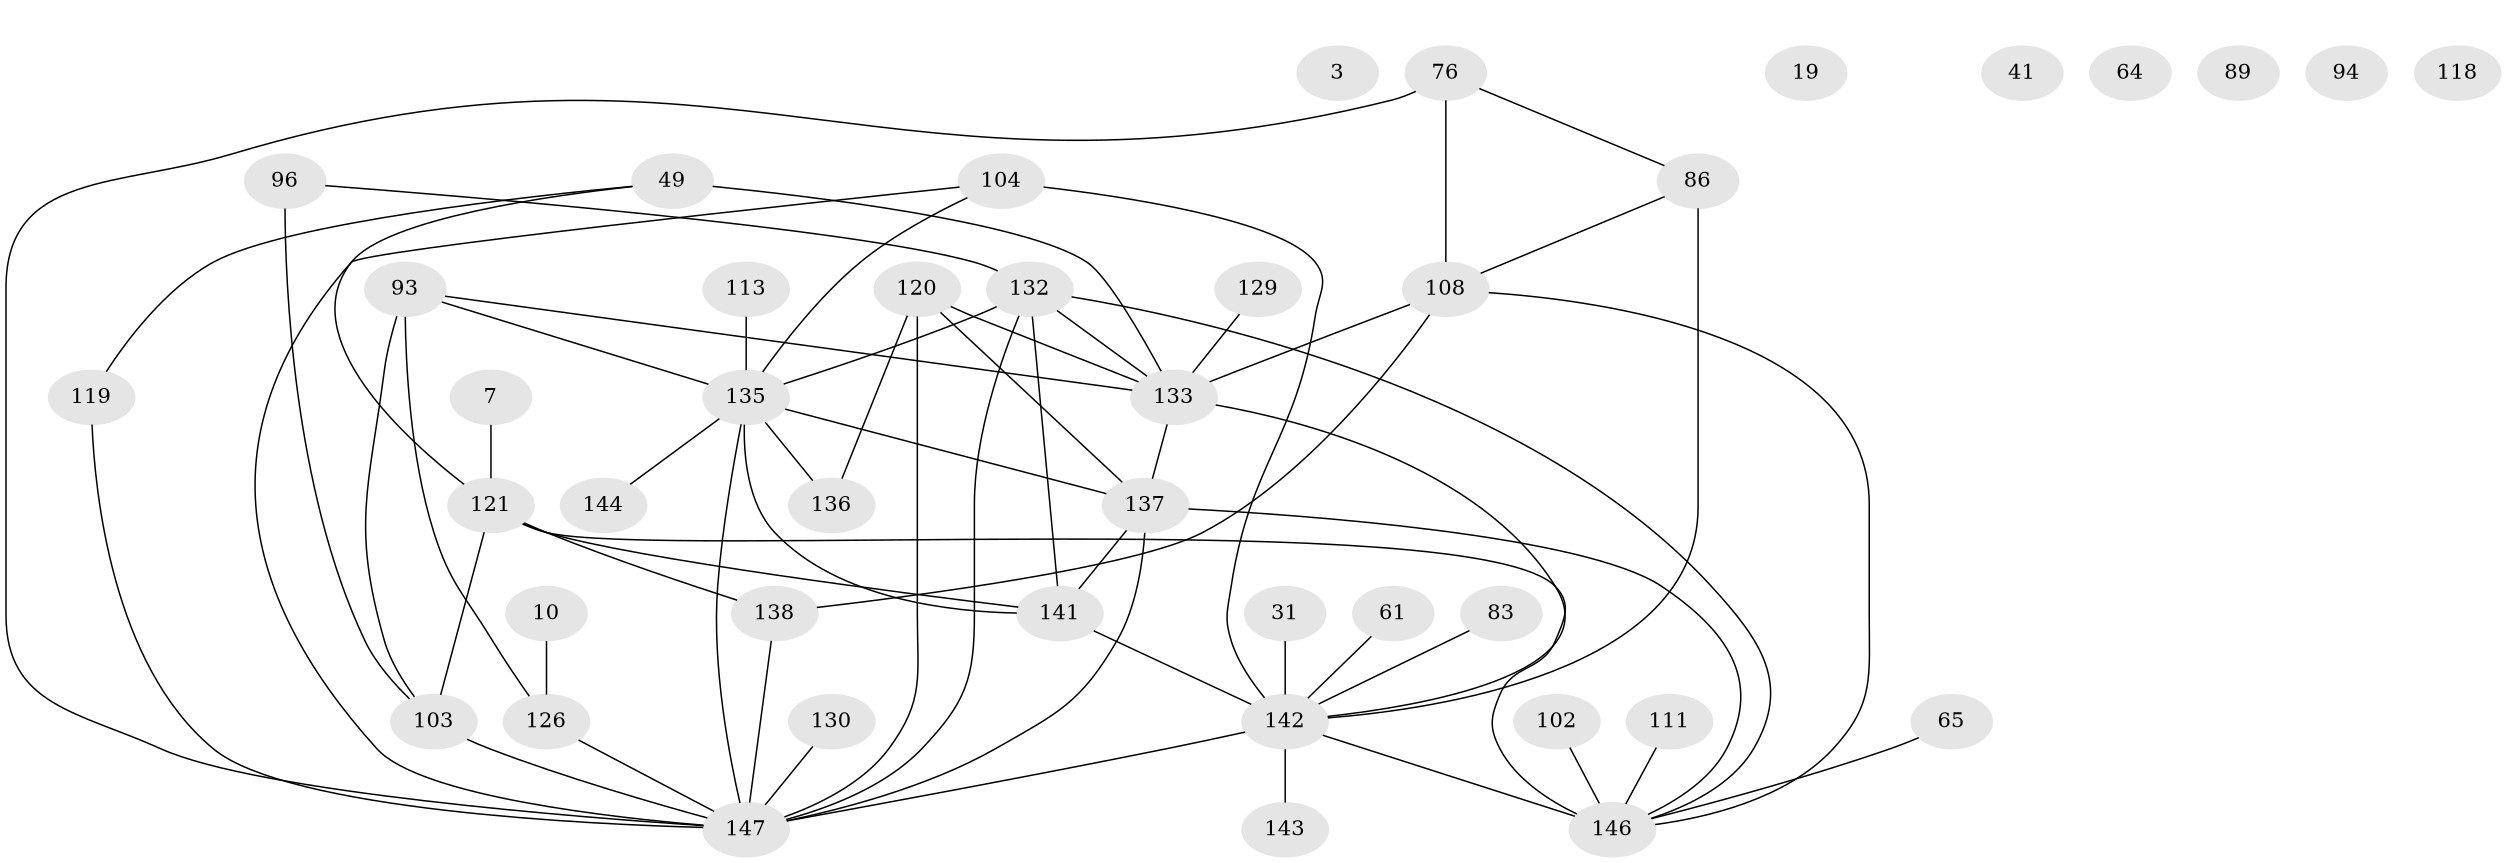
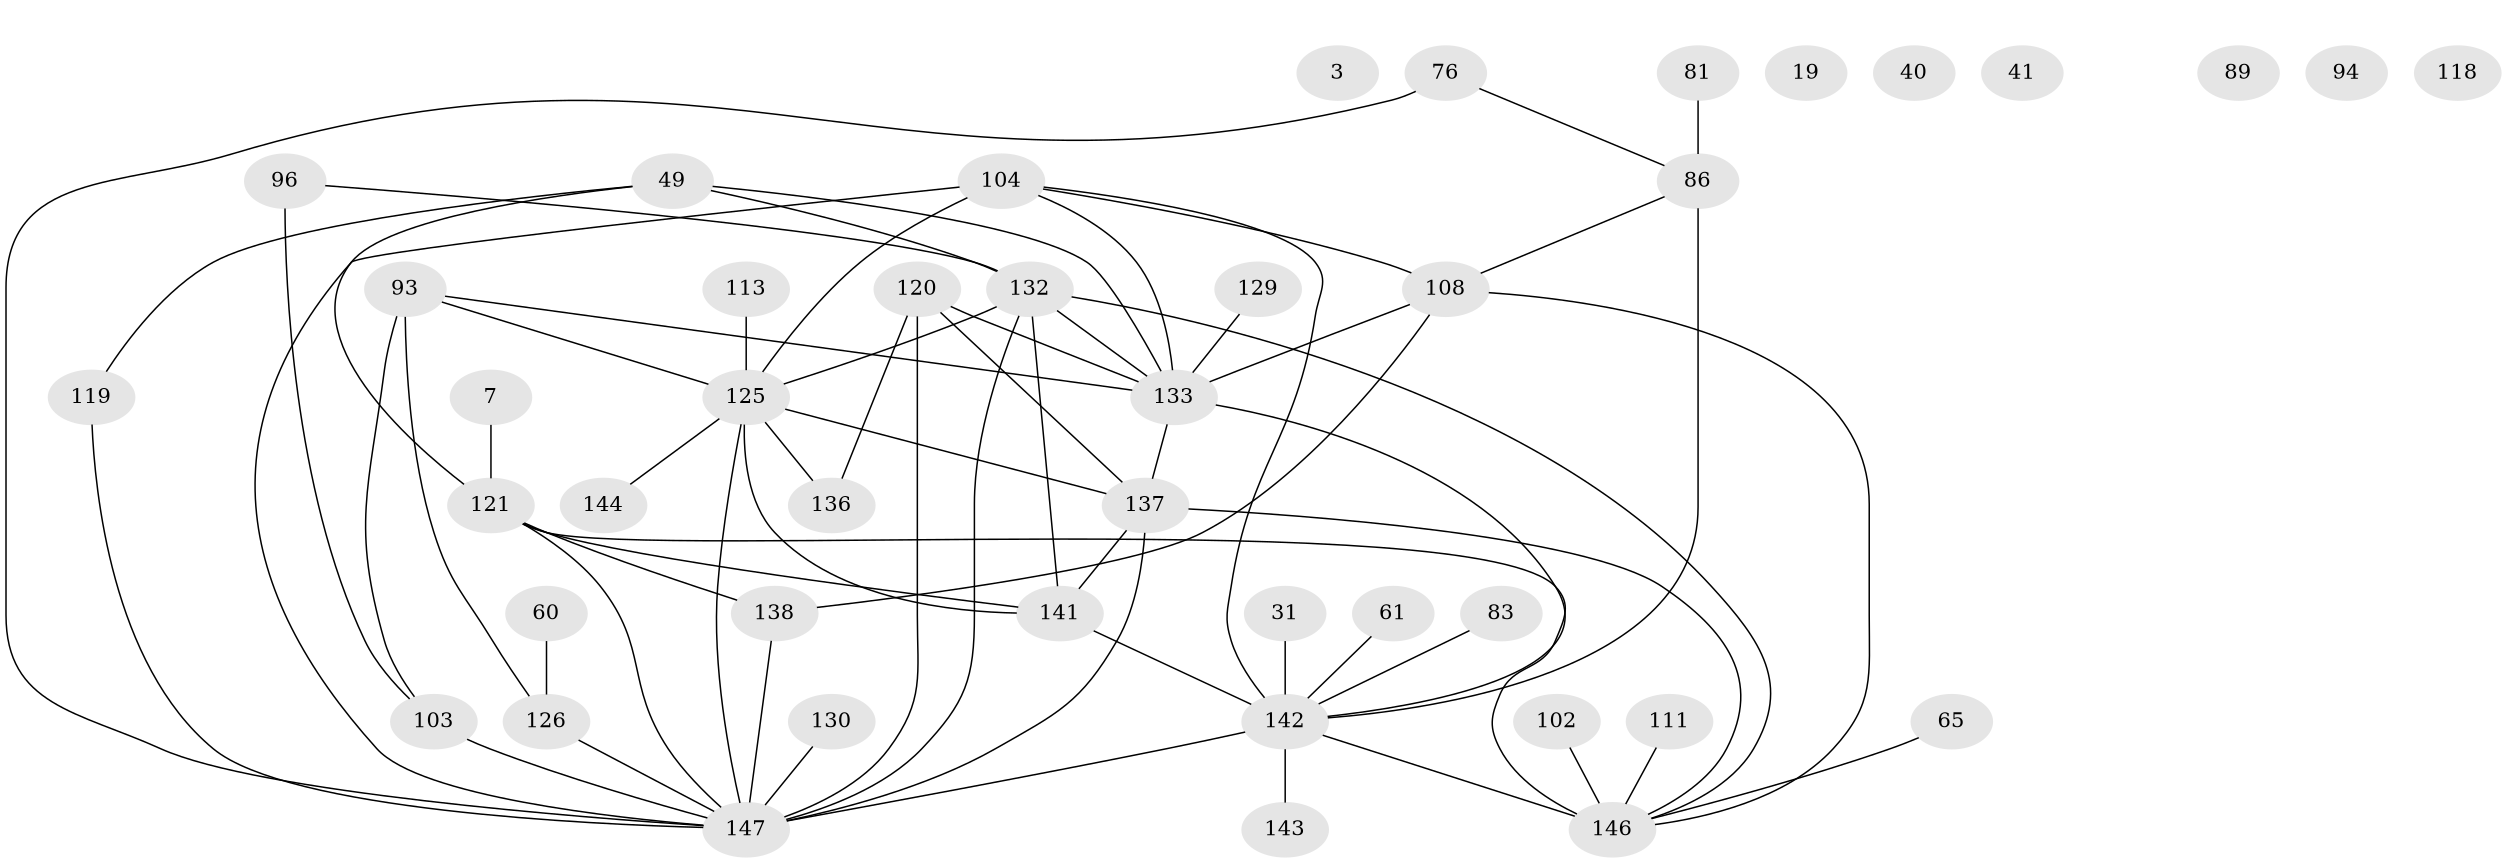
node "81": added
node "40": added
node "64": removed
edge "76" -- "108": now "104" -- "108"
edge "49" -- "132": added
edge "104" -- "133": added
node "135": label "135" -> "125"
edge "121" -- "103": now "121" -- "147"
node "10": label "10" -> "60"
